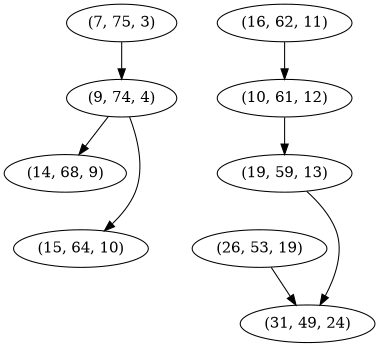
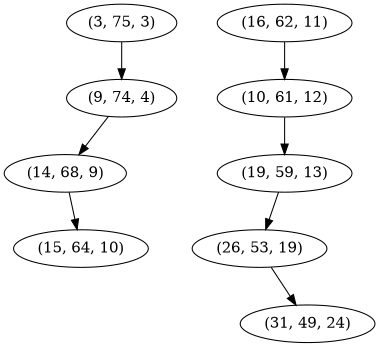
node "(7, 75, 3)": label "(7, 75, 3)" -> "(3, 75, 3)"
edge "(9, 74, 4)" -> "(15, 64, 10)": now "(14, 68, 9)" -> "(15, 64, 10)"
edge "(19, 59, 13)" -> "(31, 49, 24)": now "(19, 59, 13)" -> "(26, 53, 19)"
